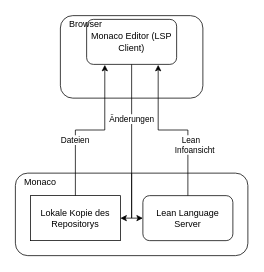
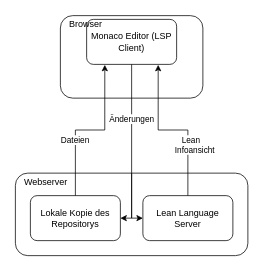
node "Monaco": label "Monaco" -> "Webserver"
node "Lokale Kopie des Repositorys": shape rectangle -> rounded rectangle
